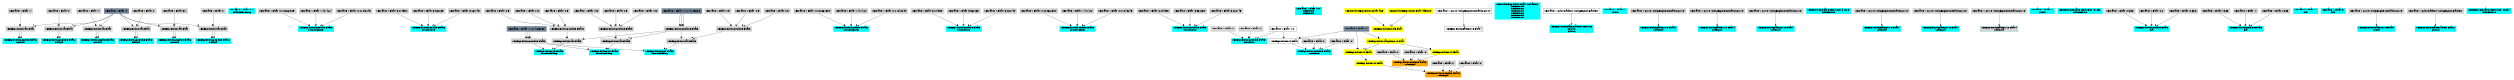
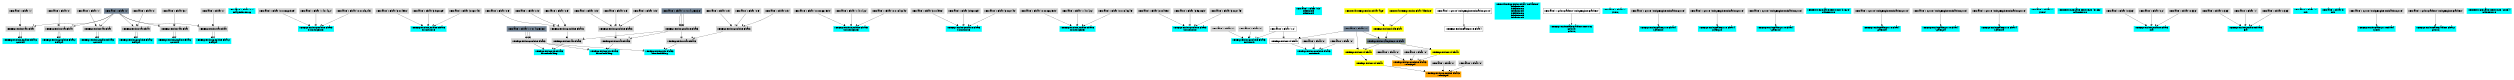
node "VFXExpressionBakeCurve Float4 Scale_z_a": fillcolor lightgray -> cyan
edge "VFXExpressionDivide Float" -> "VFXExpressionSampleCurve Float": added
node "VFXExpressionSampleCurve Float": fillcolor yellow -> lightslategray
